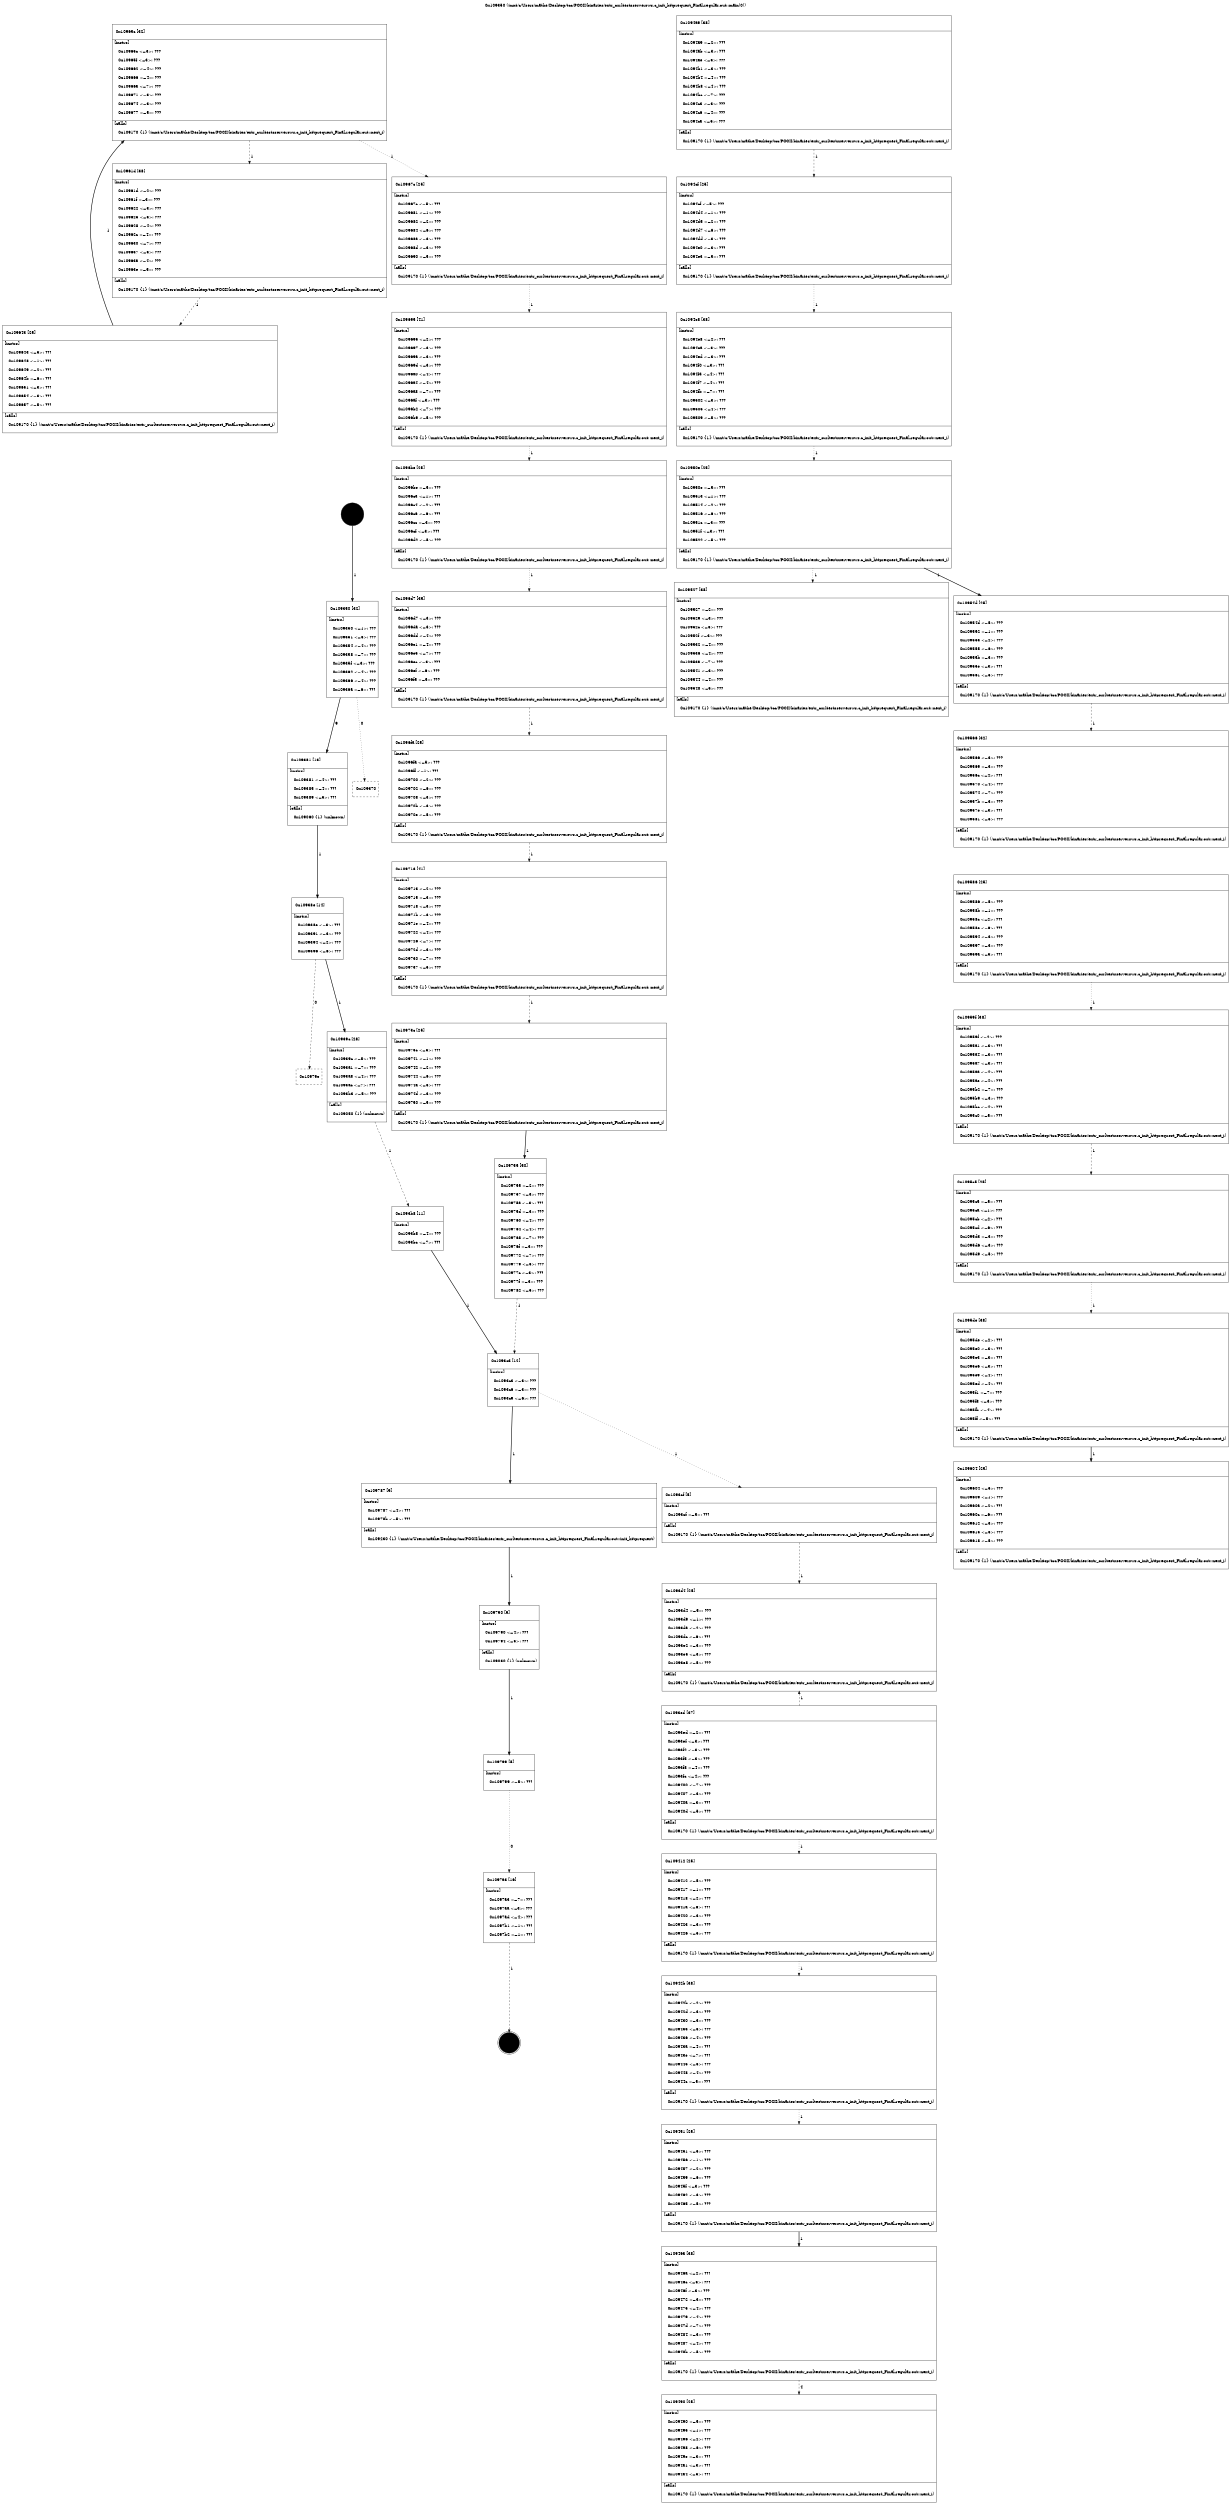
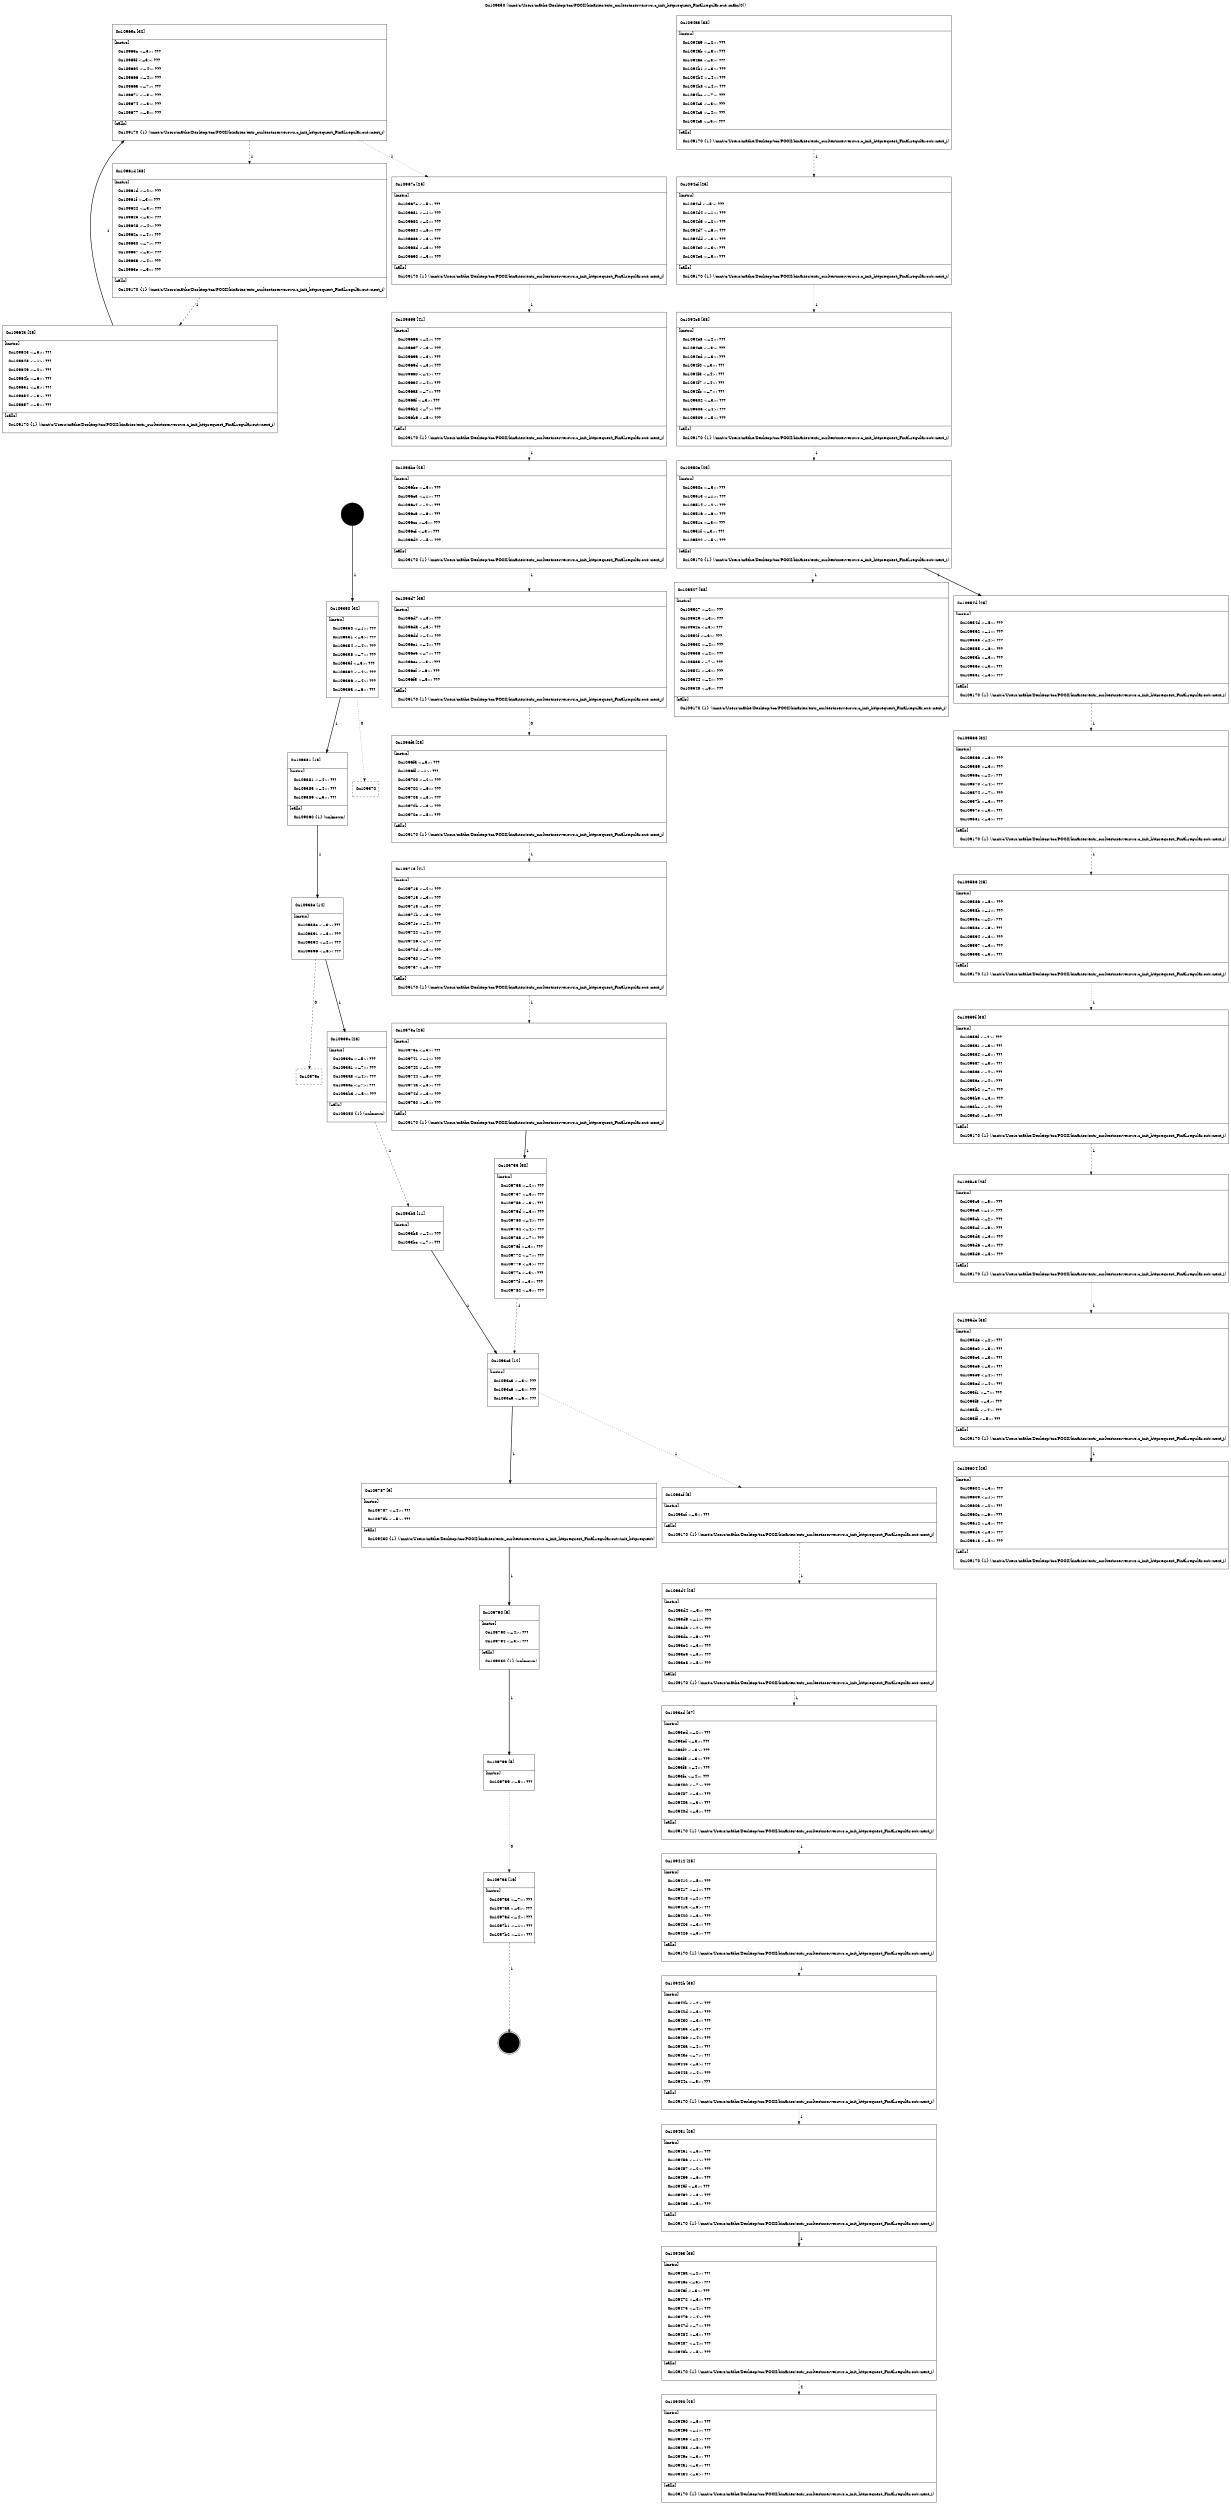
edge "0x109350 [32]" -> "0x109381 [13]": label " 9" -> " 1"
edge "0x1096d7 [35]" -> "0x1096fa [25]": label " 1" -> " 0"
edge "0x109566 [32]" -> "0x109586 [25]": added, label "1"
edge "0x1093ed [37]" -> "0x1093d4 [25]": reversed
